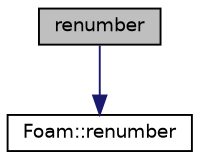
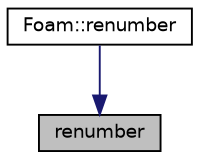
edge "renumber" -> "Foam::renumber": reversed
